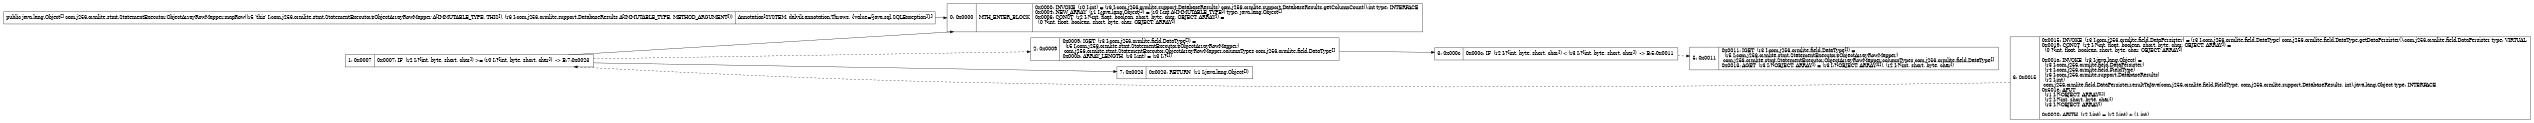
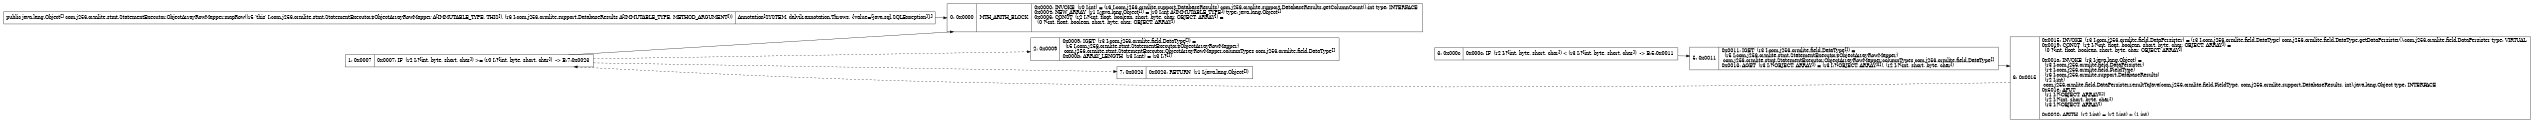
node "0: 0x0000": text "MTH_ENTER_BLOCK" -> "MTH_ARITH_BLOCK"
edge "2: 0x0009" -> "3: 0x000c": removed
edge "3: 0x000c" -> "5: 0x0011": style dashed -> solid
edge "5: 0x0011" -> "6: 0x0015": added
edge "1: 0x0007" -> "7: 0x0023": style solid -> dashed
